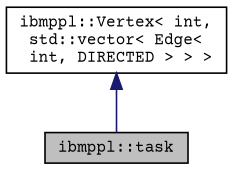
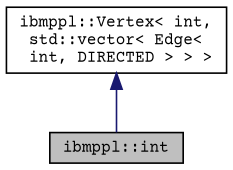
node "ibmppl::task": label "ibmppl::task" -> "ibmppl::int"
